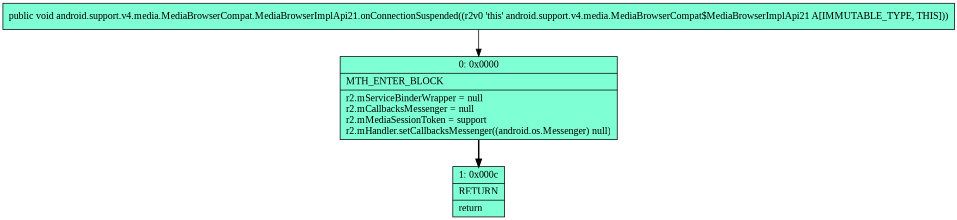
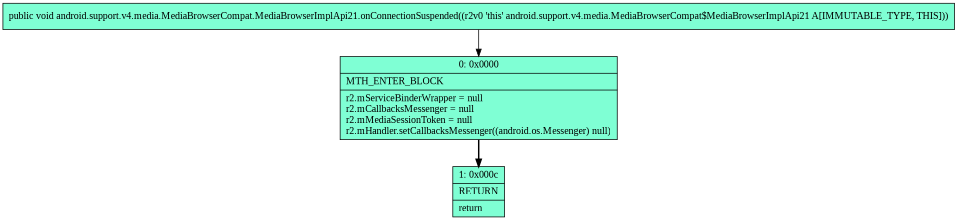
node "0: 0x0000": text "r2.mMediaSessionToken = support" -> "r2.mMediaSessionToken = null"
